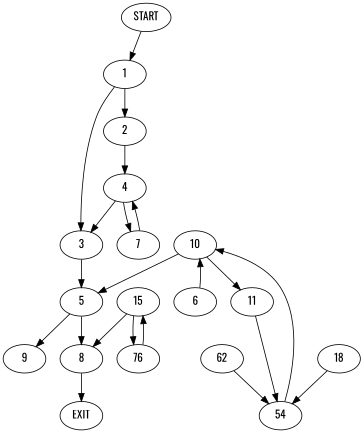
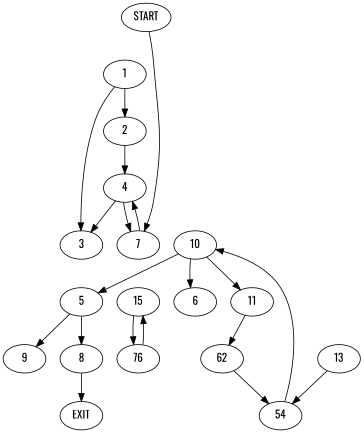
edge "START" -> "1": now "START" -> "7"
edge "3" -> "5": removed
edge "6" -> "10": reversed
edge "15" -> "8": removed
edge "11" -> "54": now "11" -> "62"
node "18": label "18" -> "13"
